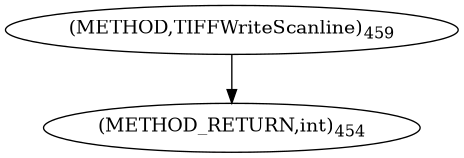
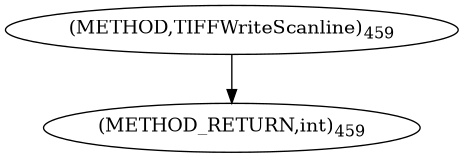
node "(METHOD_RETURN,int)": text "454" -> "459"
